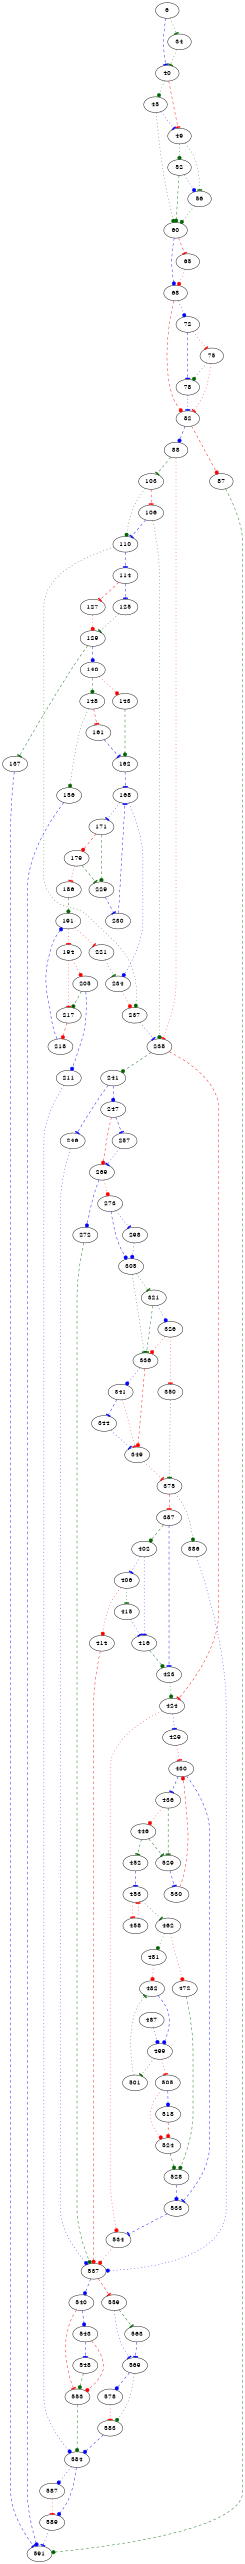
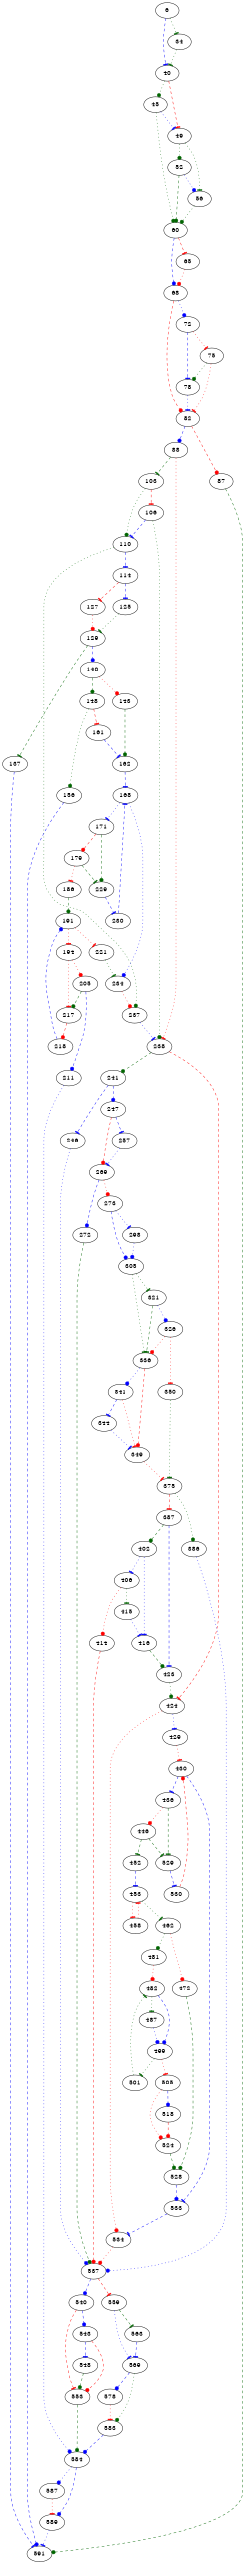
edge "482" -> "487": added
